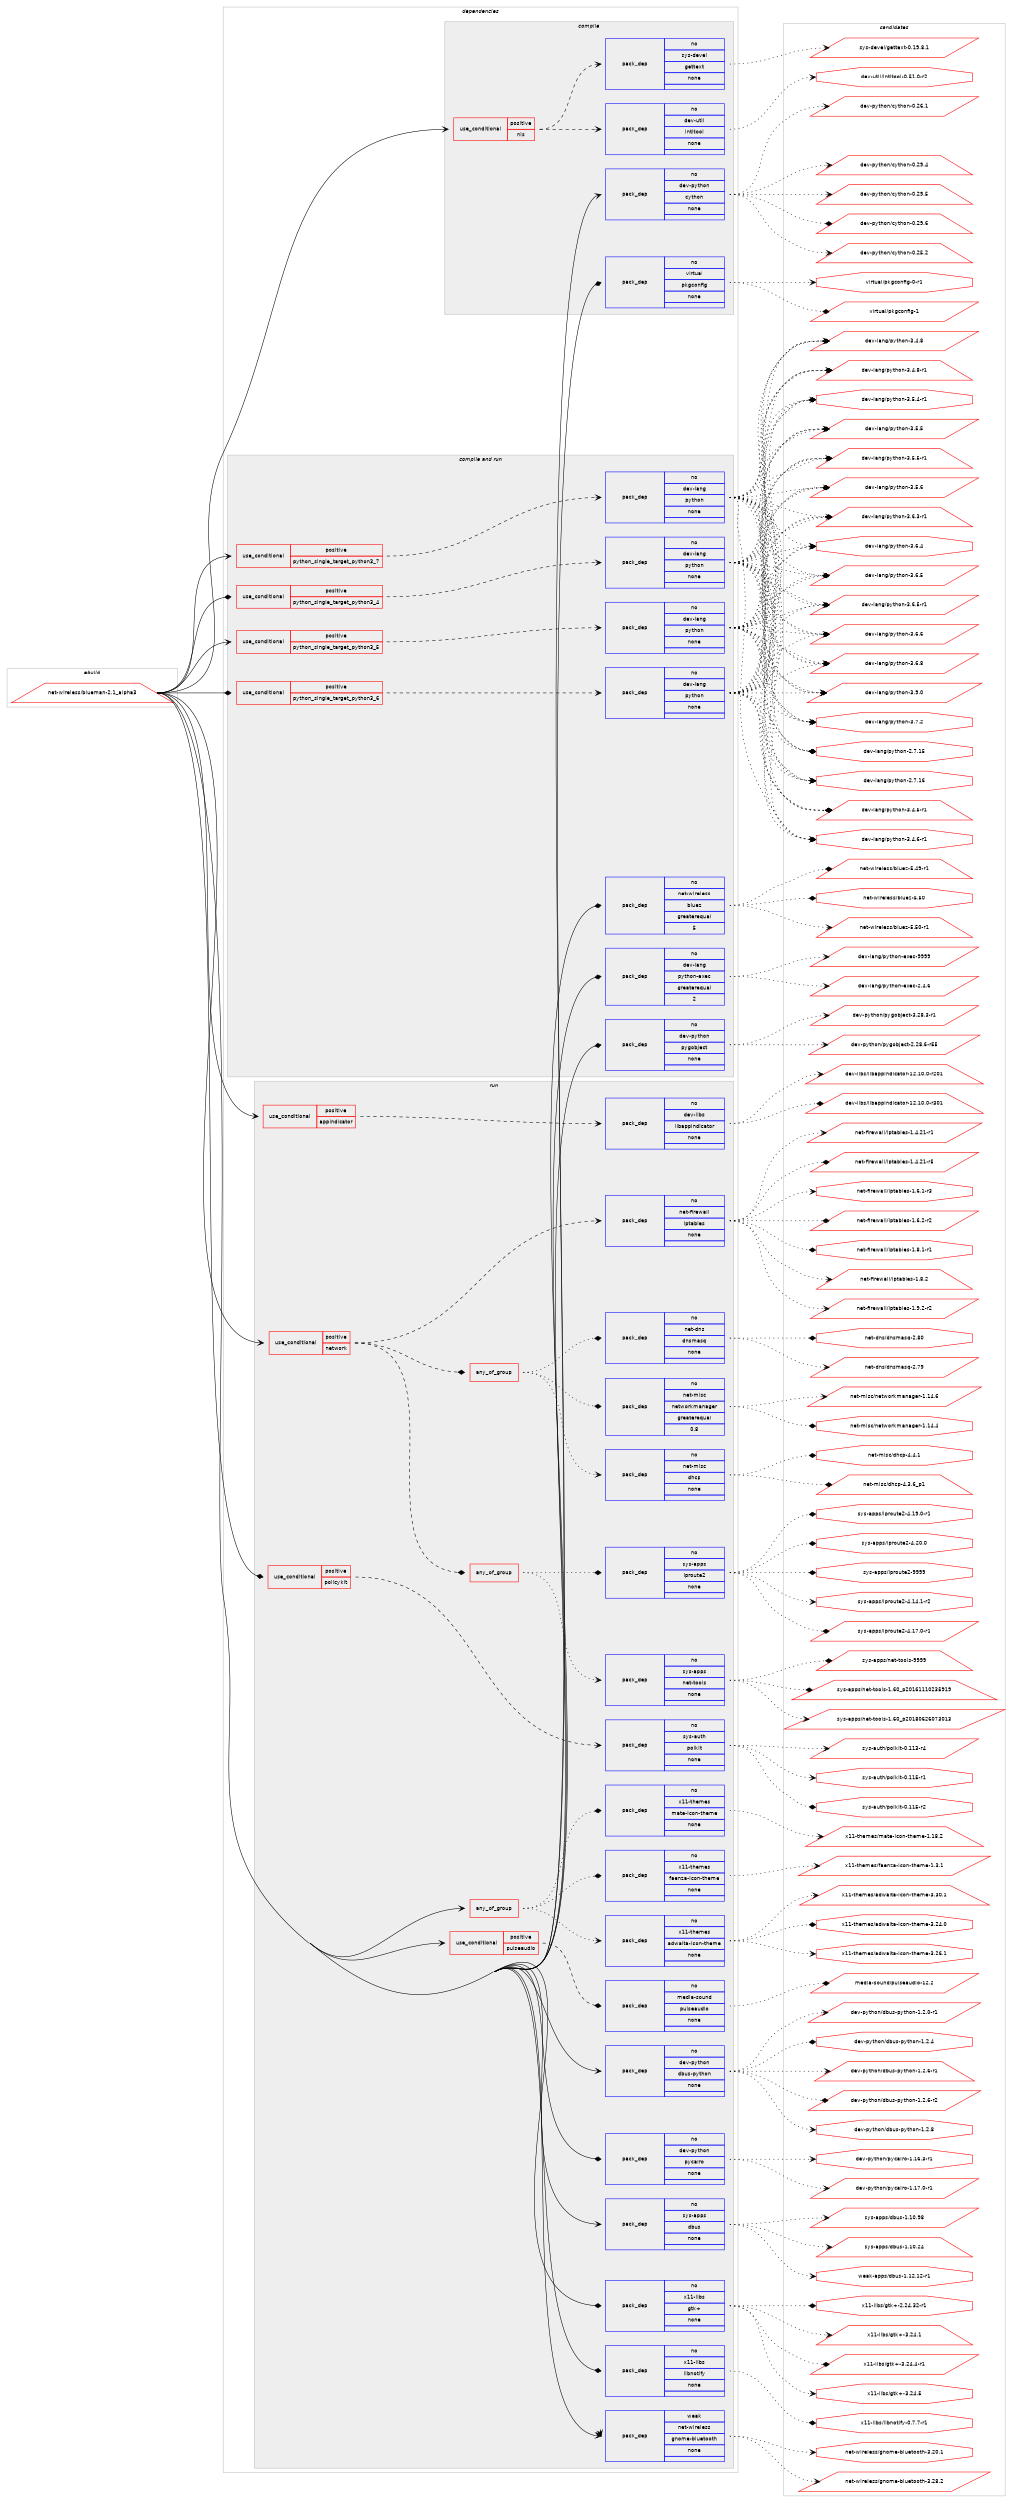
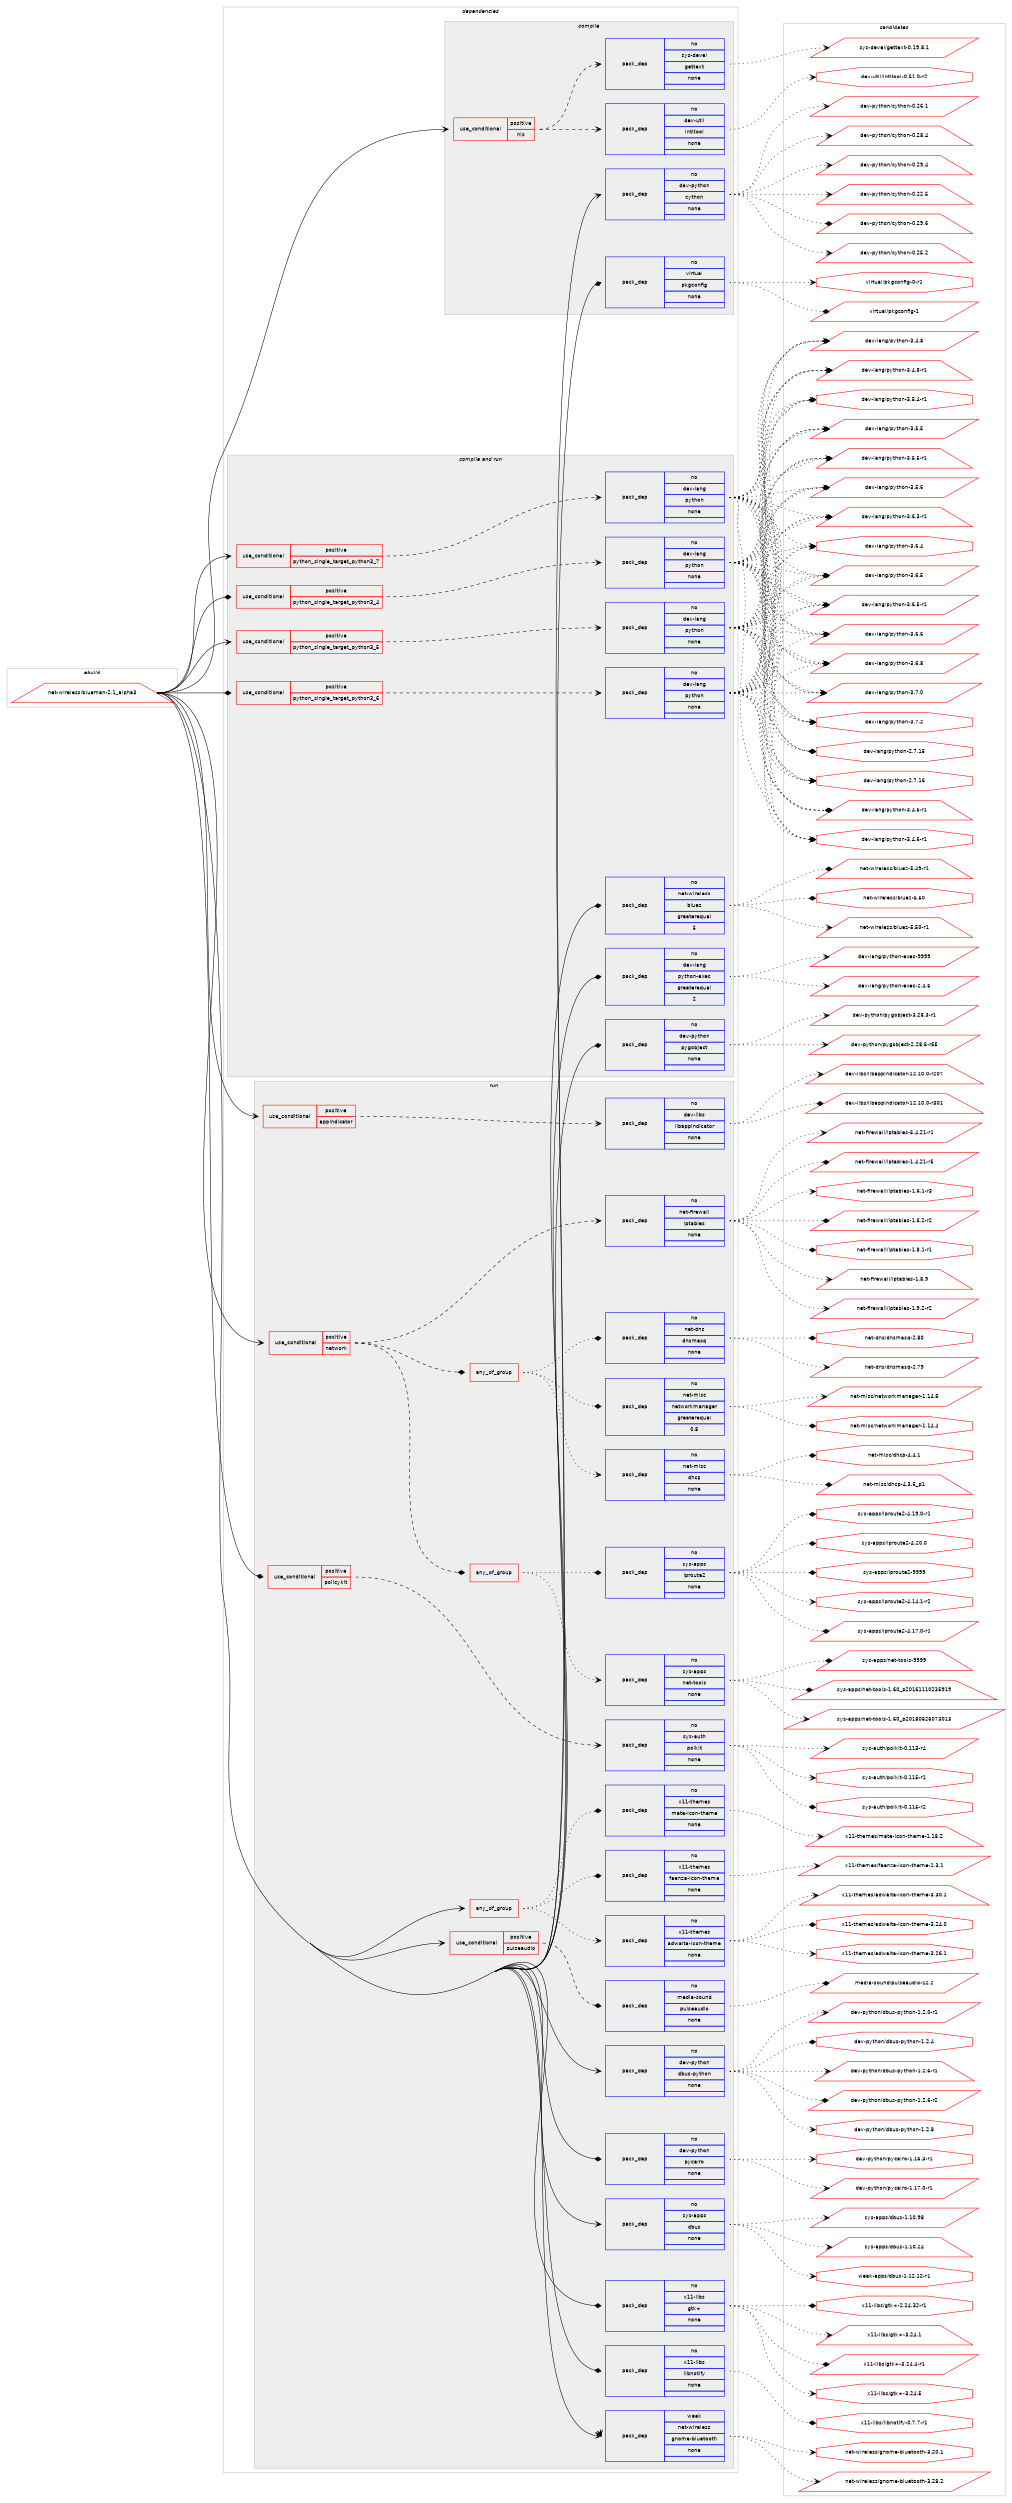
node "dev-python/cython-0.28.4": added
node "dev-python/cython-0.29.5": label "dev-python/cython-0.29.5" -> "dev-python/cython-0.22.5"
node "dev-lang/python-3.9.0": label "dev-lang/python-3.9.0" -> "dev-lang/python-3.7.0"
node "dev-libs/libappindicator-12.10.0-r201": label "dev-libs/libappindicator-12.10.0-r201" -> "dev-libs/libappindicator-12.10.0-r207"
node "net-firewall/iptables-1.4.21-r1": label "net-firewall/iptables-1.4.21-r1" -> "net-firewall/iptables-5.4.21-r1"
node "net-firewall/iptables-1.8.2": label "net-firewall/iptables-1.8.2" -> "net-firewall/iptables-1.8.9"
